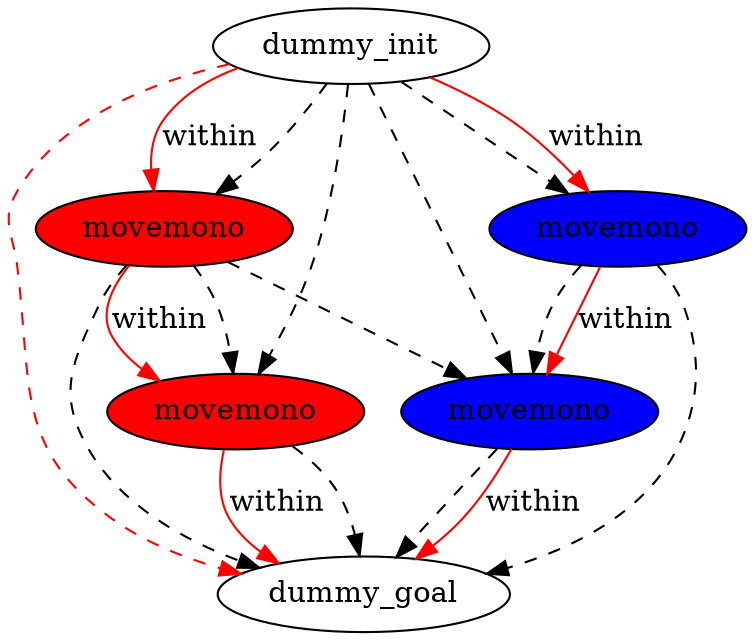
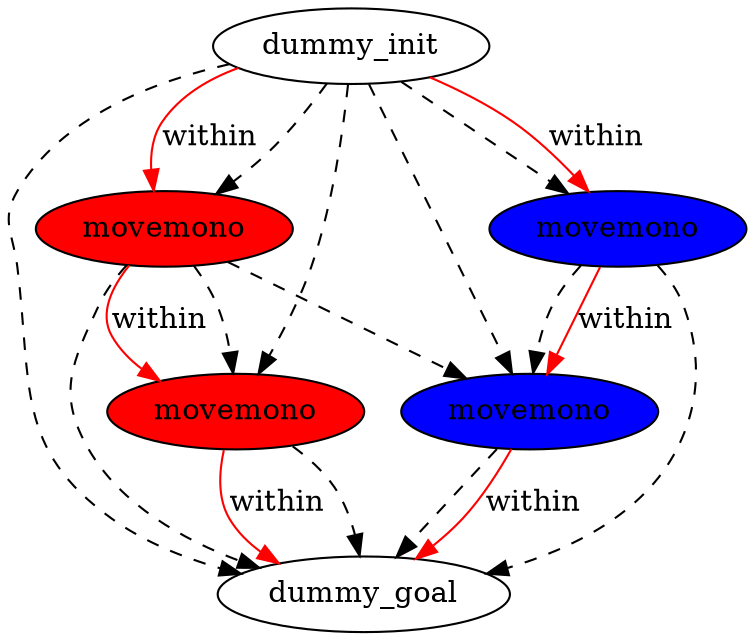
edge "dummy_init" -> "dummy_goal": color red -> black
